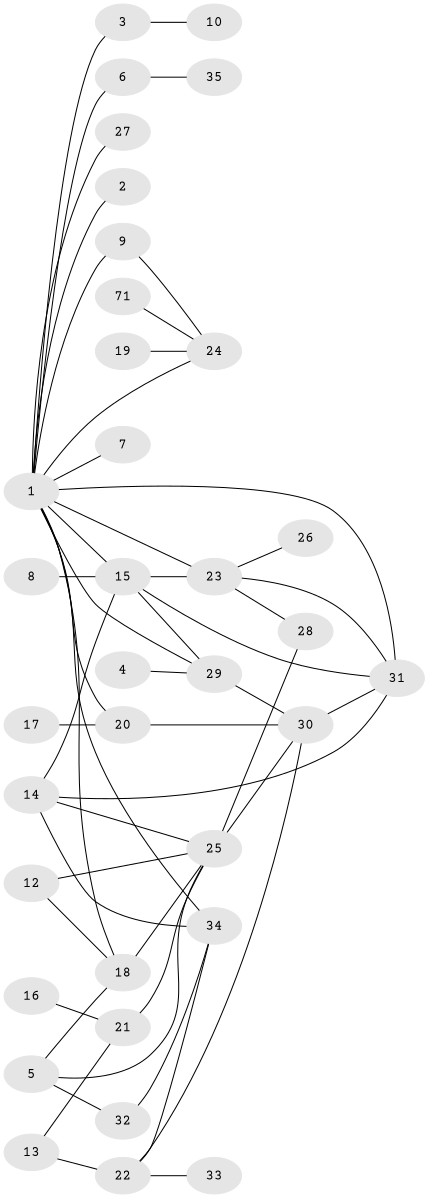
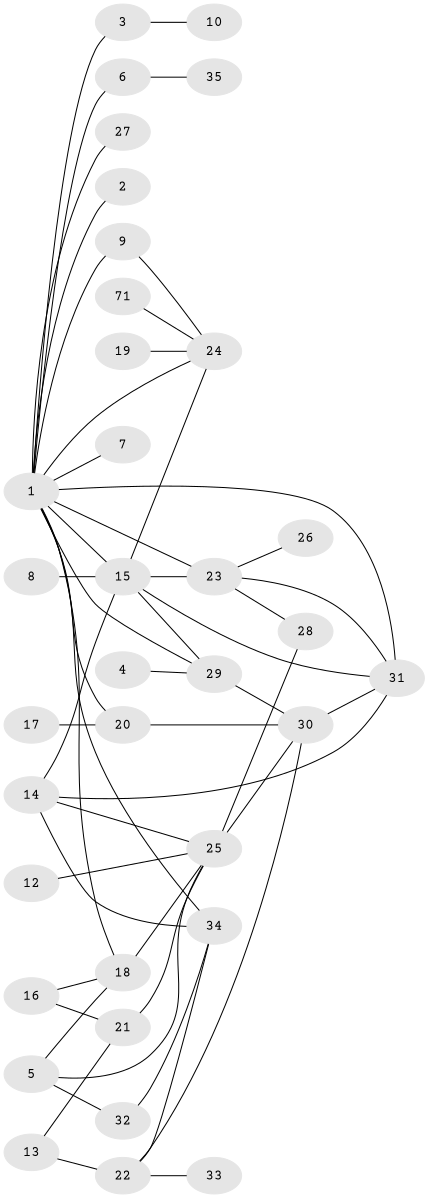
edge "24" -- "15": added
edge "12" -- "18": now "16" -- "18"
